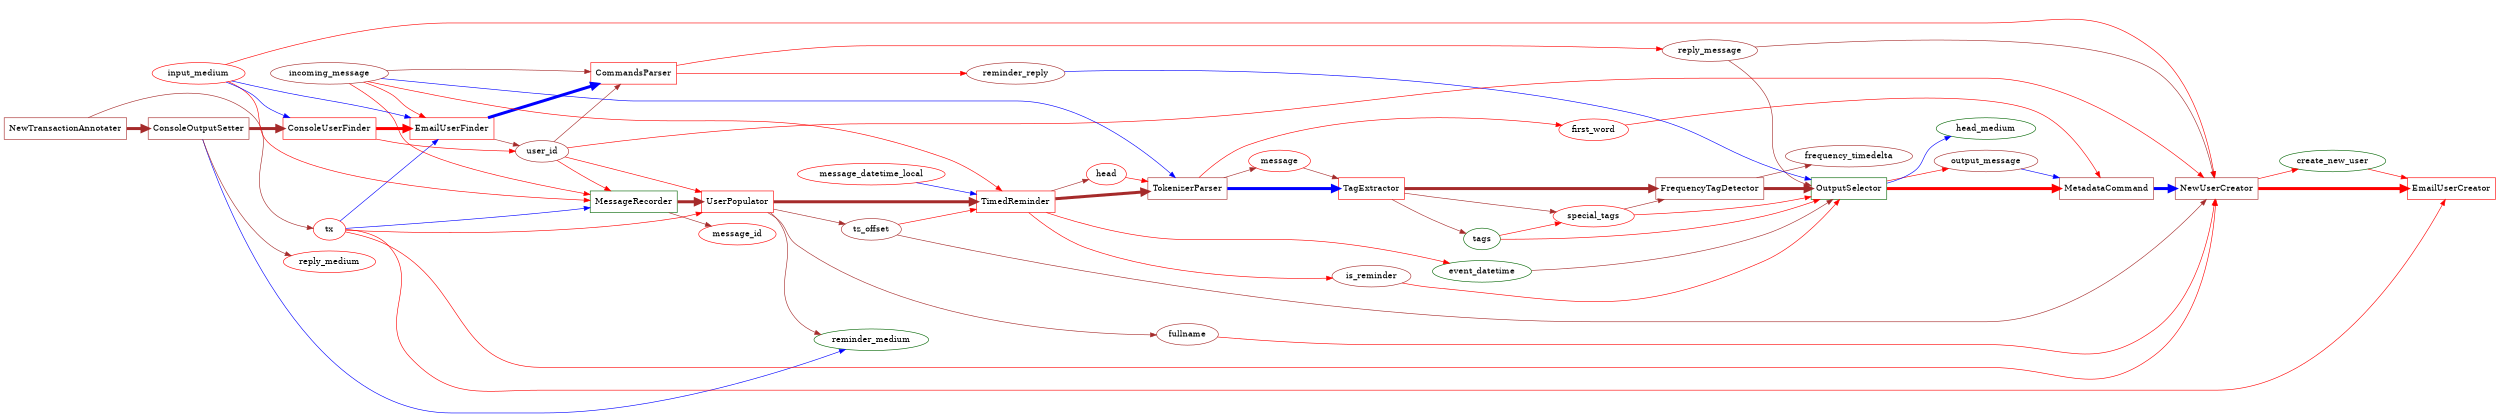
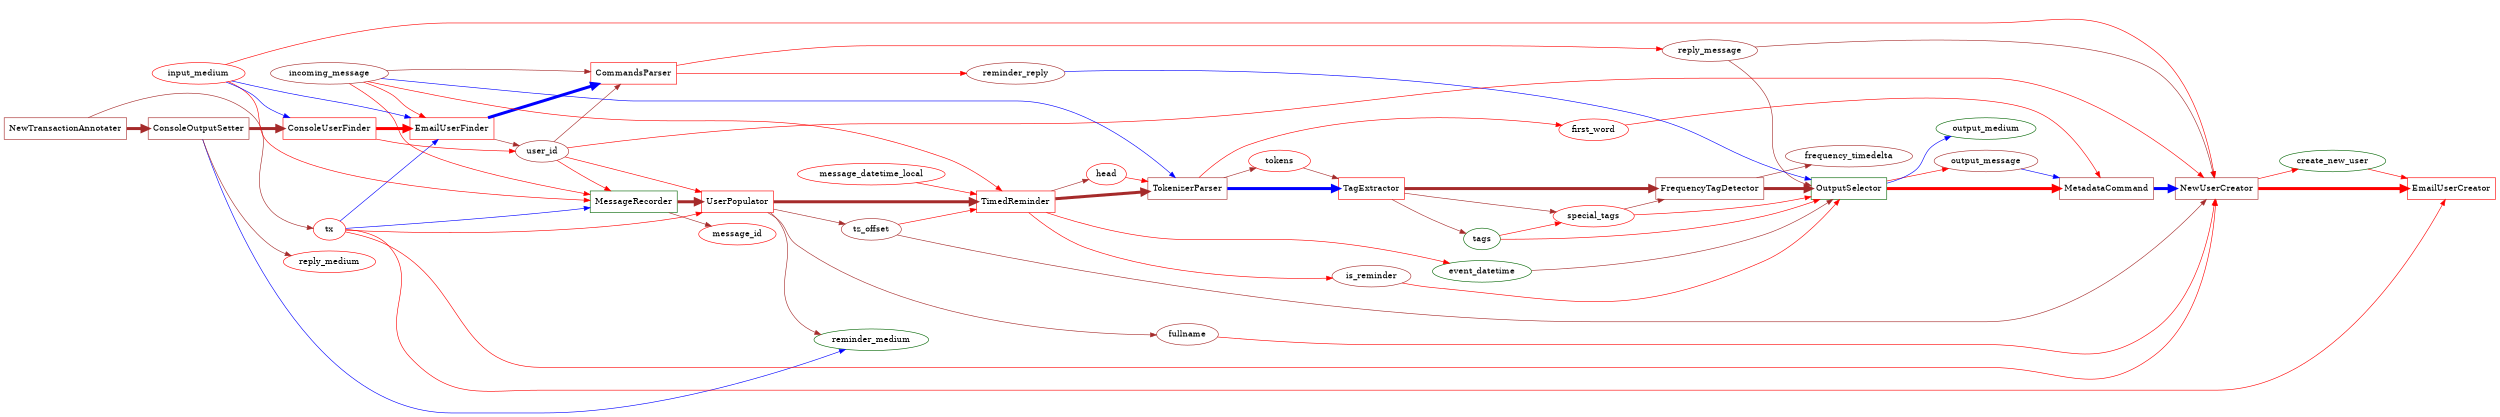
node "head_medium": label "head_medium" -> "output_medium"
node "message": label "message" -> "tokens"
edge "message_datetime_local" -> "TimedReminder": color blue -> red
